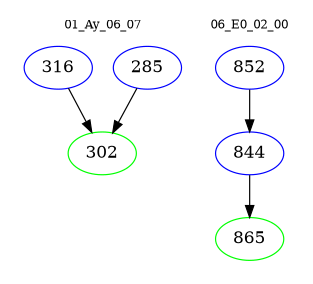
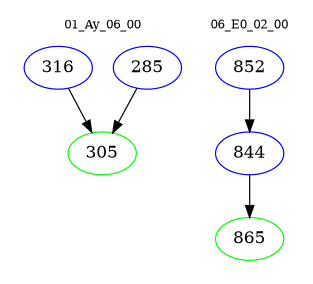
cluster "01_Ay_06_07": label "01_Ay_06_07" -> "01_Ay_06_00"
node "302": label "302" -> "305"
